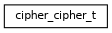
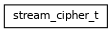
node "cipher_cipher_t": label "cipher_cipher_t" -> "stream_cipher_t"
